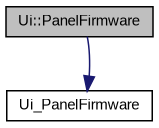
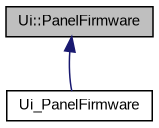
edge "Ui::PanelFirmware" -> "Ui_PanelFirmware": reversed
